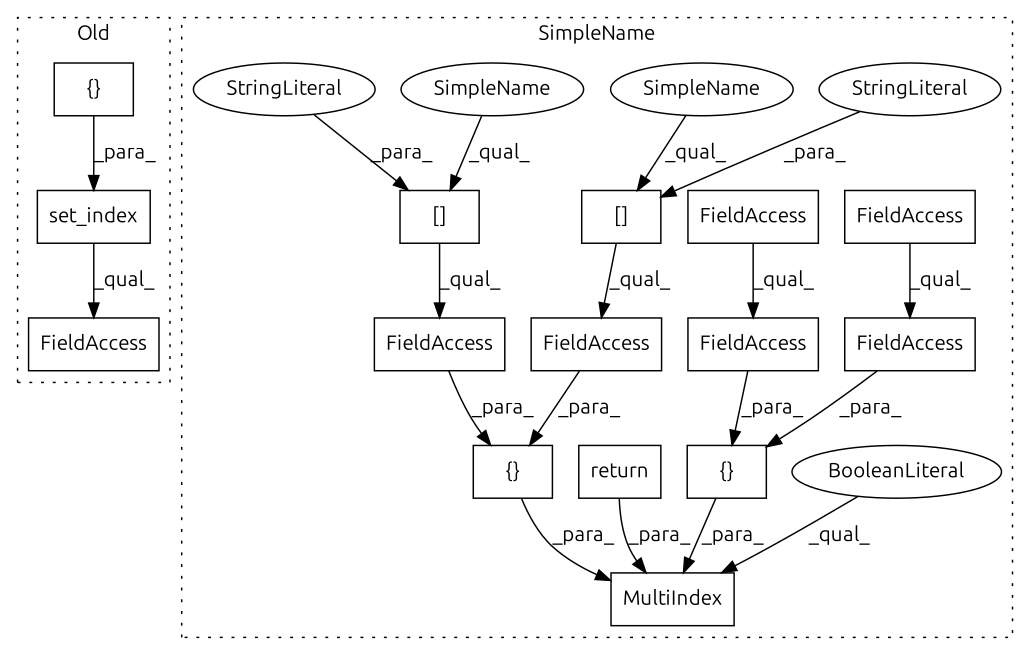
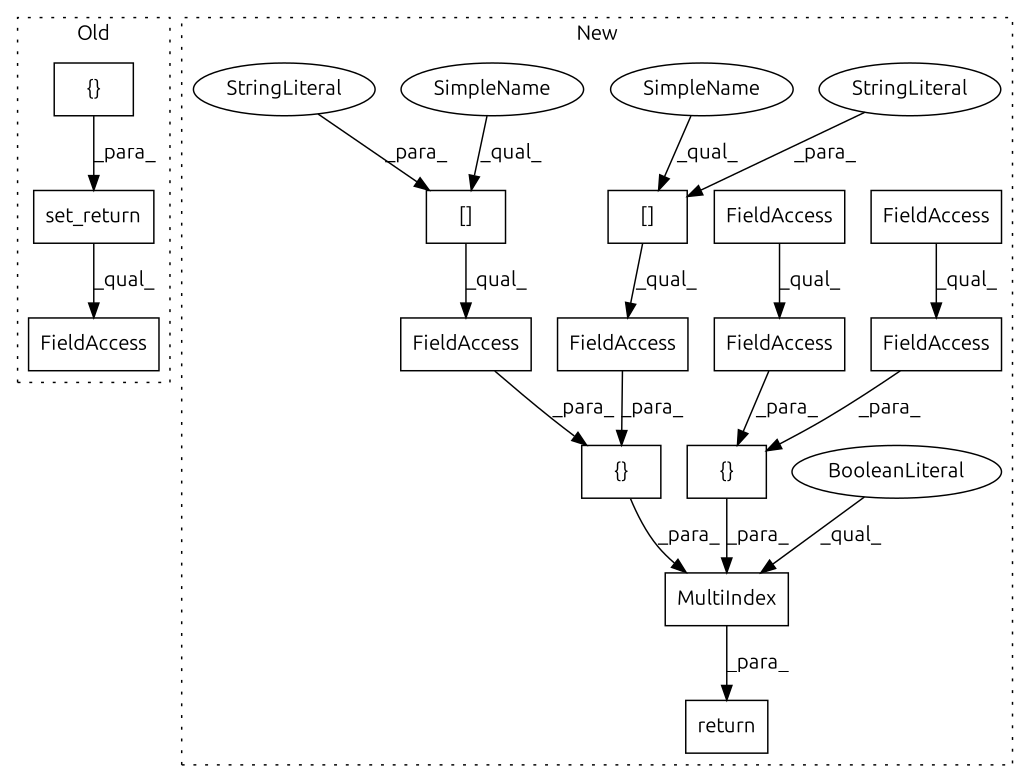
cluster "SimpleName": label "SimpleName" -> "New"
node "set_index": label "set_index" -> "set_return"
edge "return" -> "MultiIndex": reversed
